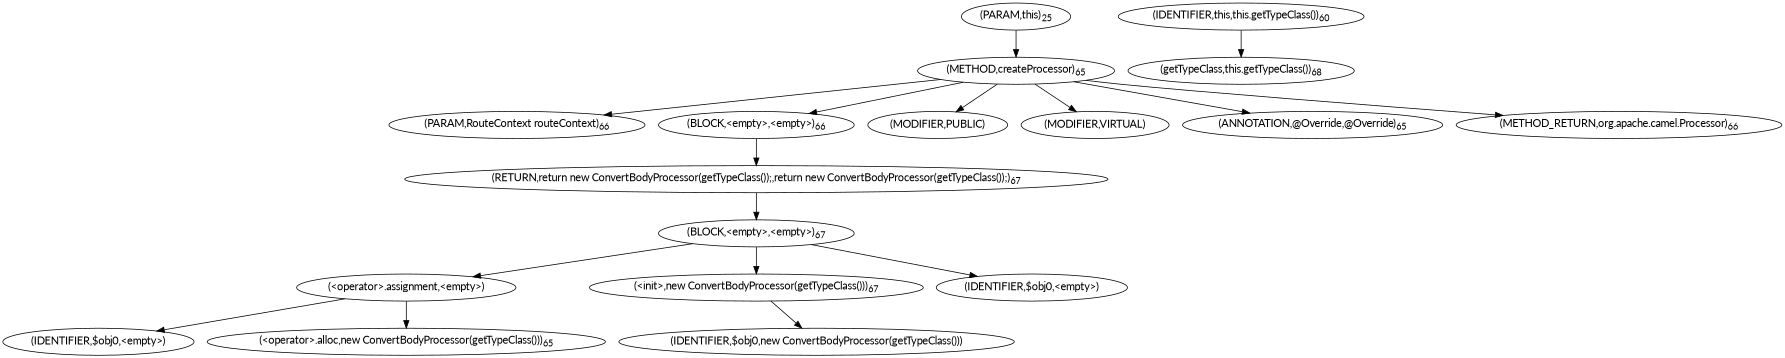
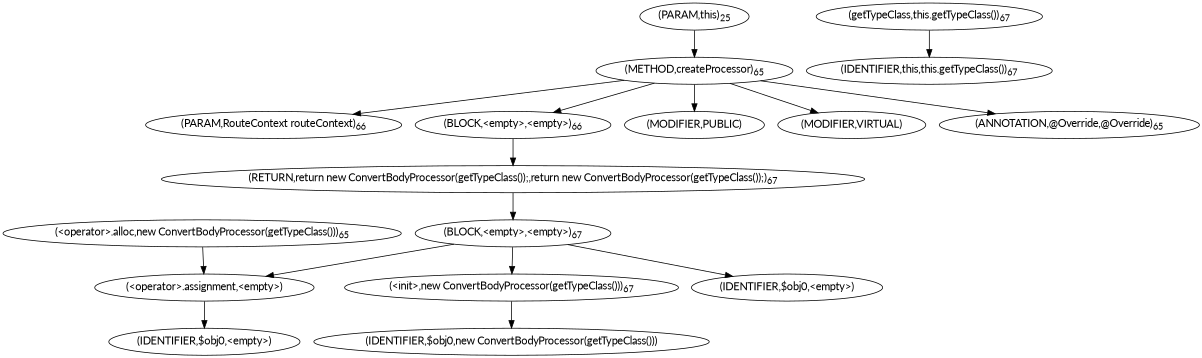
node "(IDENTIFIER,this,this.getTypeClass())": text "60" -> "67"
edge "(IDENTIFIER,this,this.getTypeClass())" -> "(getTypeClass,this.getTypeClass())": reversed
node "(getTypeClass,this.getTypeClass())": text "68" -> "67"
node "(METHOD_RETURN,org.apache.camel.Processor)": removed
edge "(<operator>.assignment,<empty>)" -> "(<operator>.alloc,new ConvertBodyProcessor(getTypeClass()))": reversed
